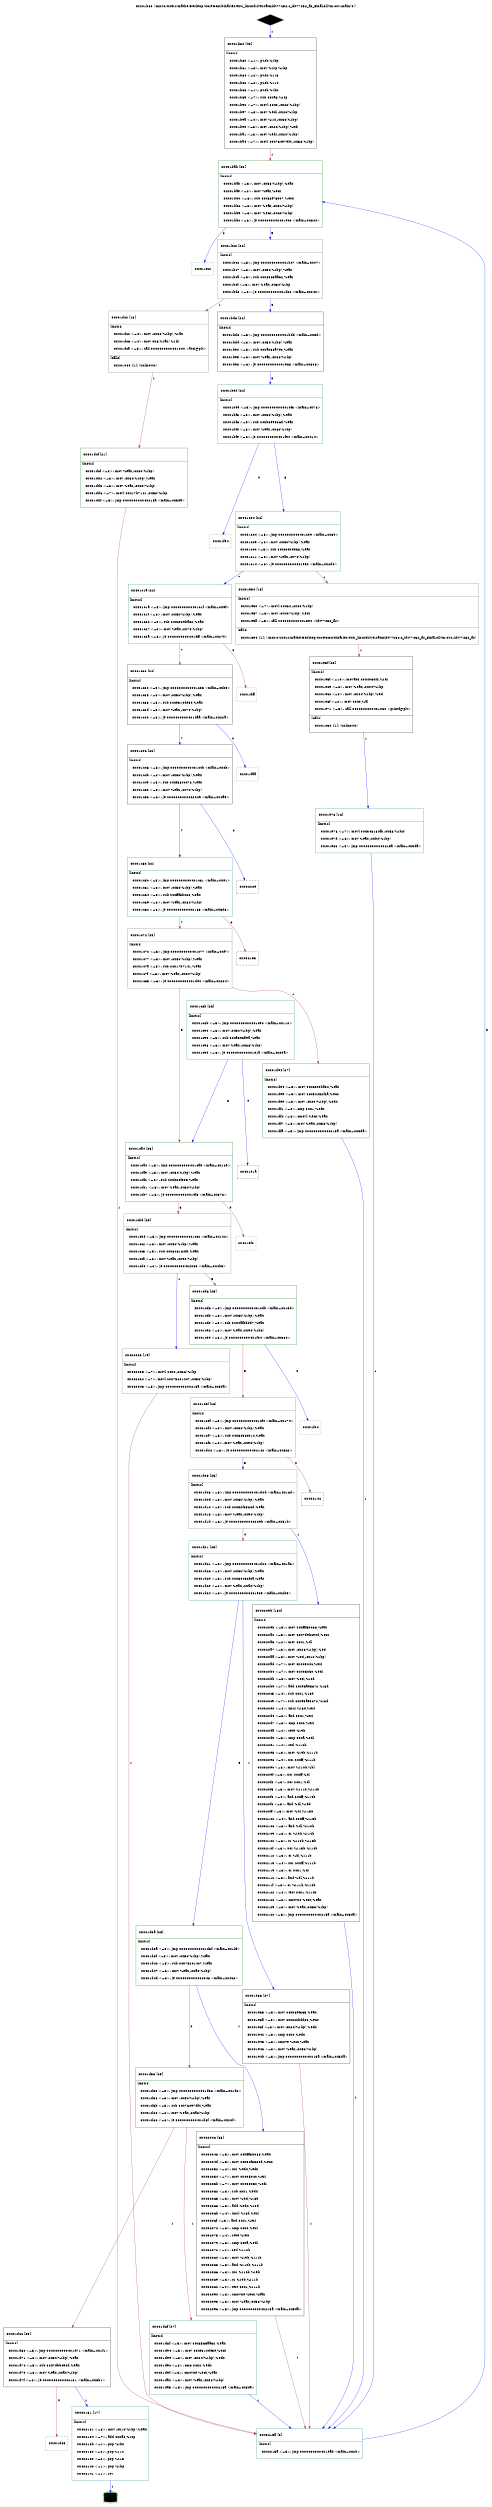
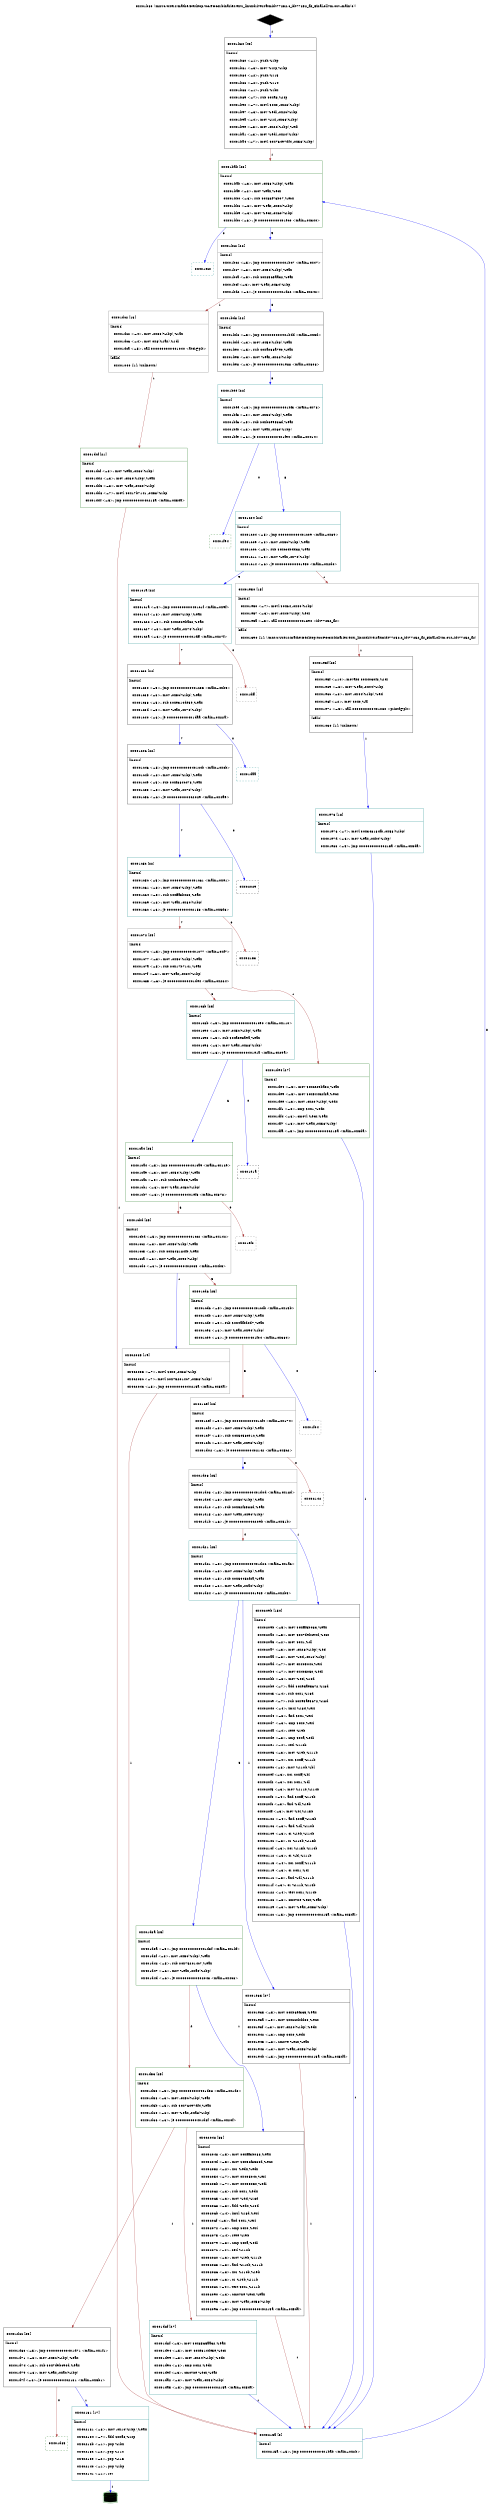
edge "0x401c04 [22]" -> "0x401c1a [22]": label " 7" -> " 9"
edge "0x401c72 [25]" -> "0x401ca4 [25]": now "0x401c72 [25]" -> "0x401c8b [25]"
